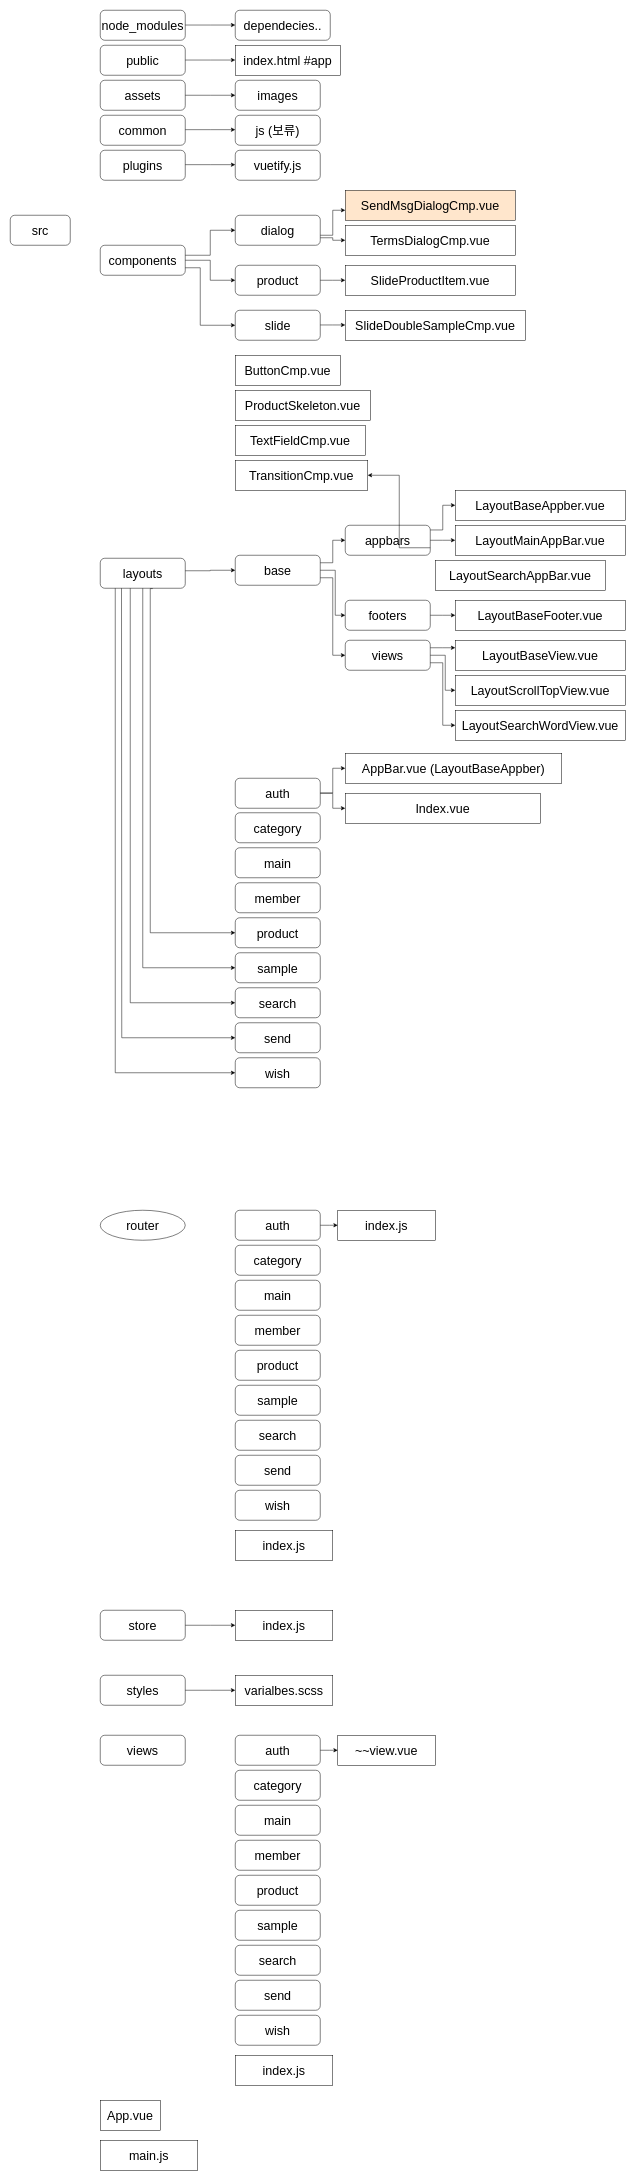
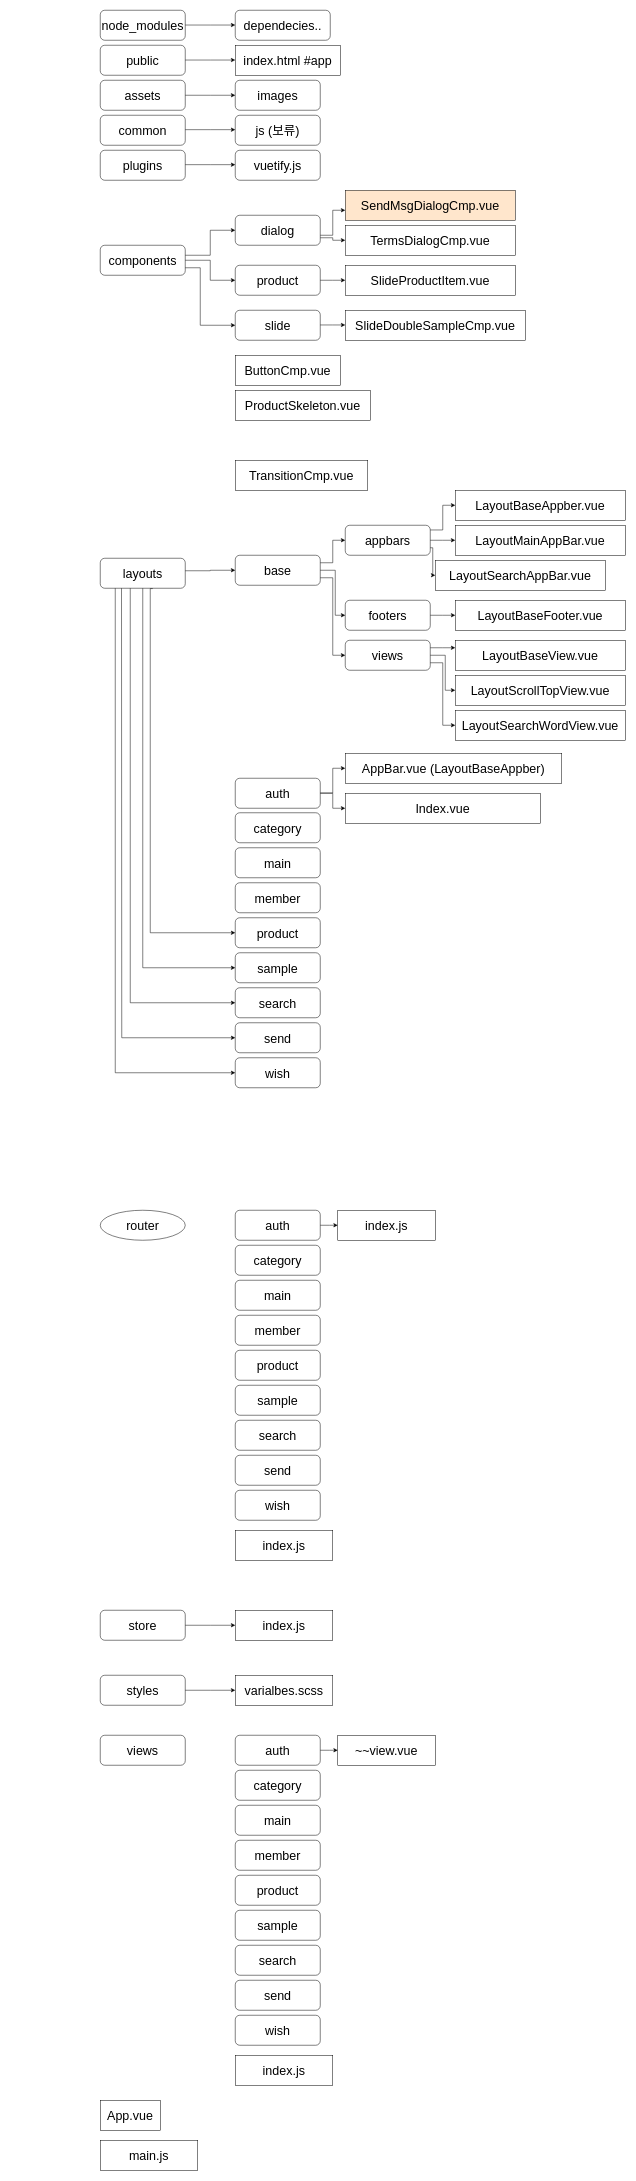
node "src": removed
node "TextFieldCmp.vue": removed
edge "appbars" -> "TransitionCmp.vue": now "appbars" -> "LayoutSearchAppBar.vue"
